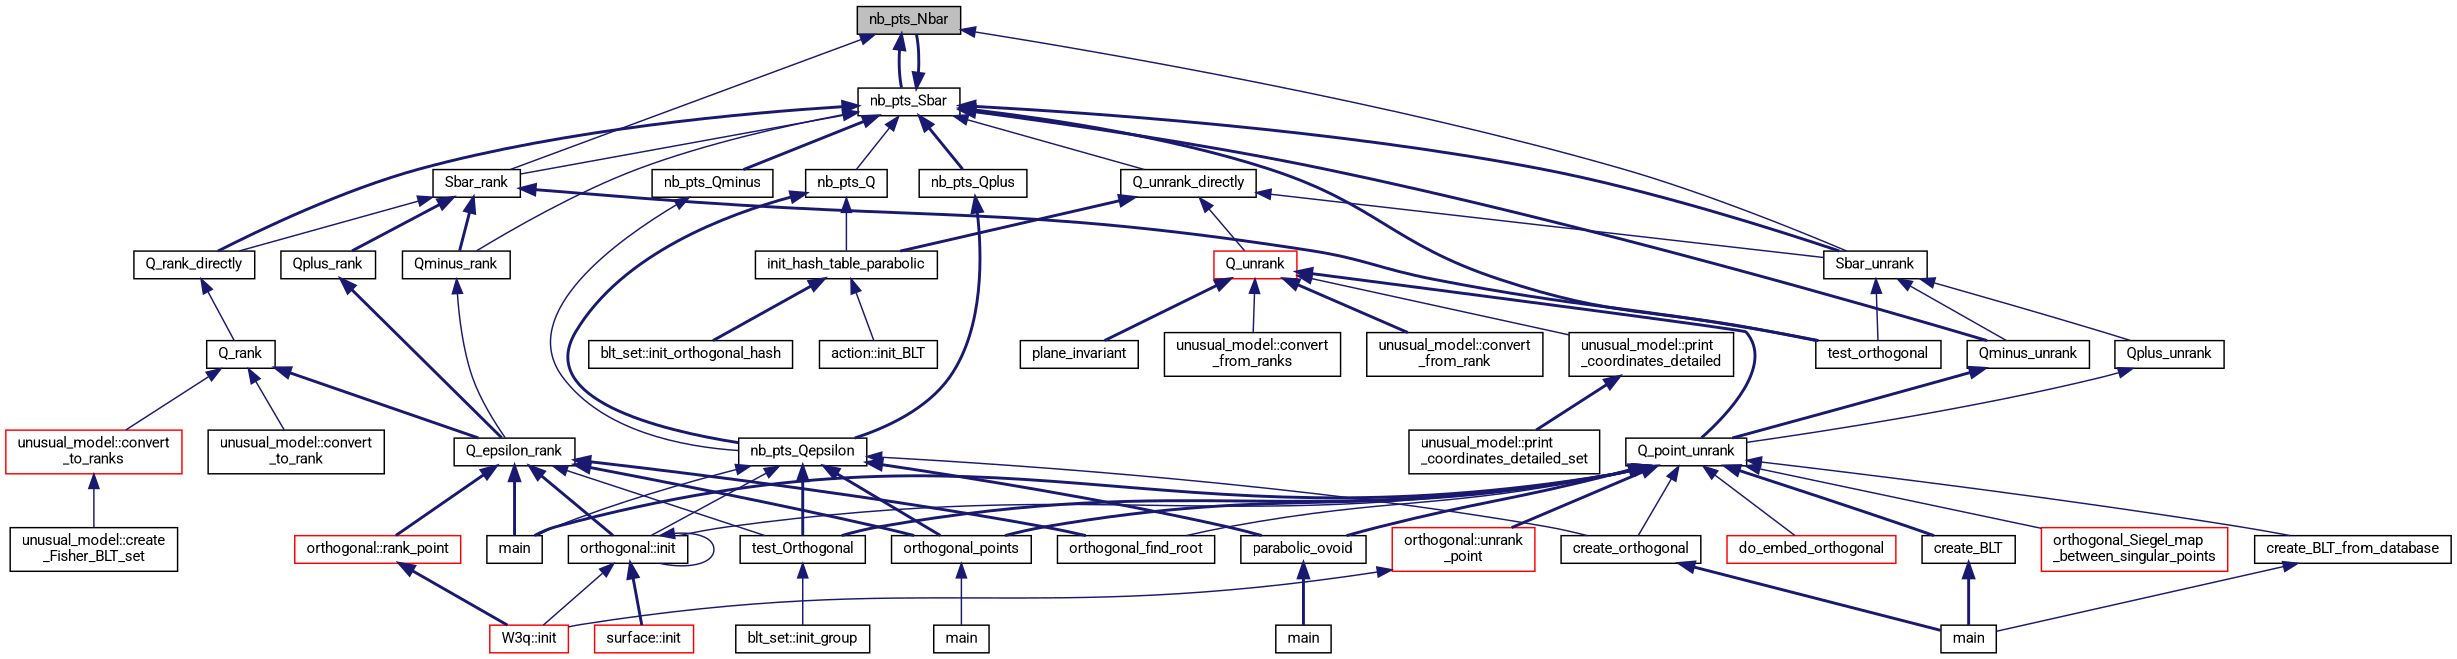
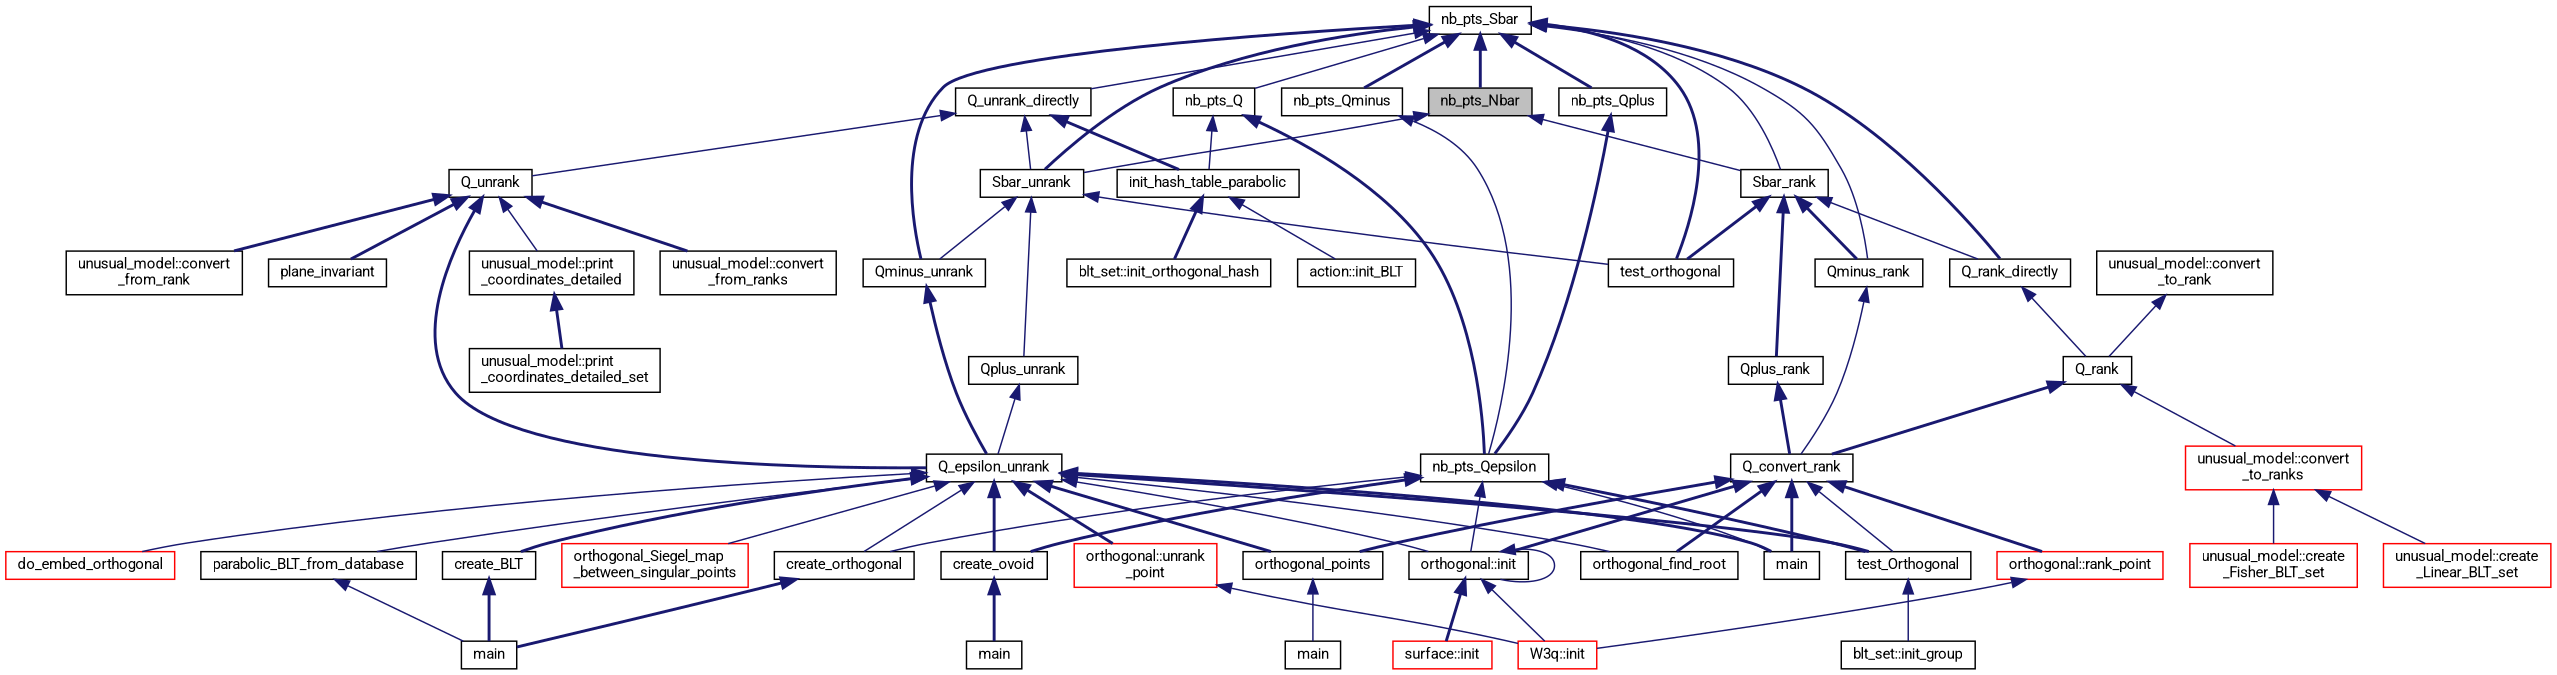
edge "nb_pts_Sbar" -> "nb_pts_Nbar": removed
node "Q_unrank": color red -> black
edge "unusual_model::convert _from_ranks" -> "Q_unrank": style solid -> bold
edge "unusual_model::convert _to_rank" -> "Q_rank": reversed
node "Q_epsilon_rank": label "Q_epsilon_rank" -> "Q_convert_rank"
node "Q_point_unrank": label "Q_point_unrank" -> "Q_epsilon_unrank"
edge "orthogonal_points" -> "nb_pts_Qepsilon": removed
node "unusual_model::create _Fisher_BLT_set": color black -> red
node "parabolic_ovoid": label "parabolic_ovoid" -> "create_ovoid"
node "create_BLT_from_database": label "create_BLT_from_database" -> "parabolic_BLT_from_database"
node "unusual_model::create _Linear_BLT_set": added
edge "W3q::init" -> "orthogonal::rank_point": style bold -> solid
